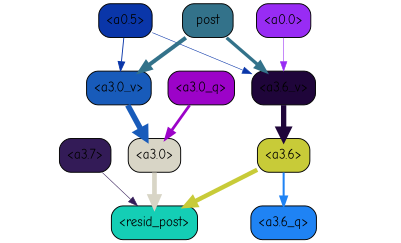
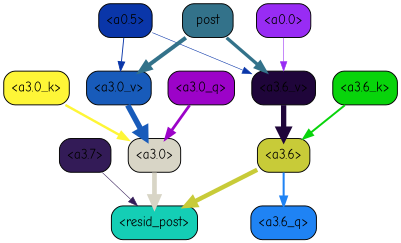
node "<a3.0_k>": added
node "<a3.6_k>": added
